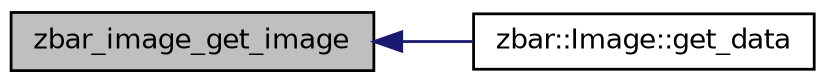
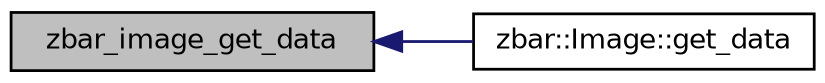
node "zbar_image_get_image": label "zbar_image_get_image" -> "zbar_image_get_data"
